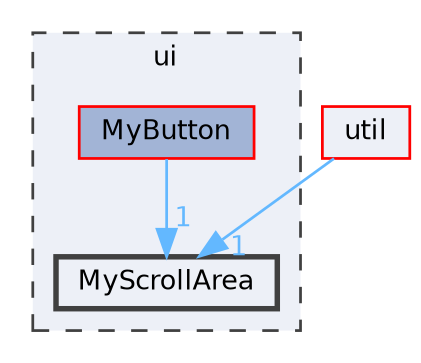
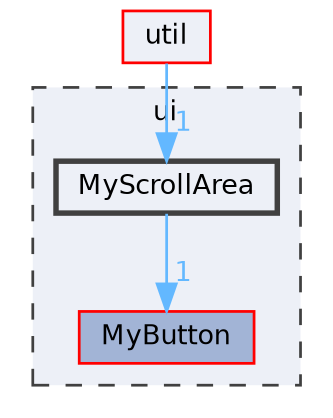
edge "MyButton" -> "MyScrollArea": reversed
